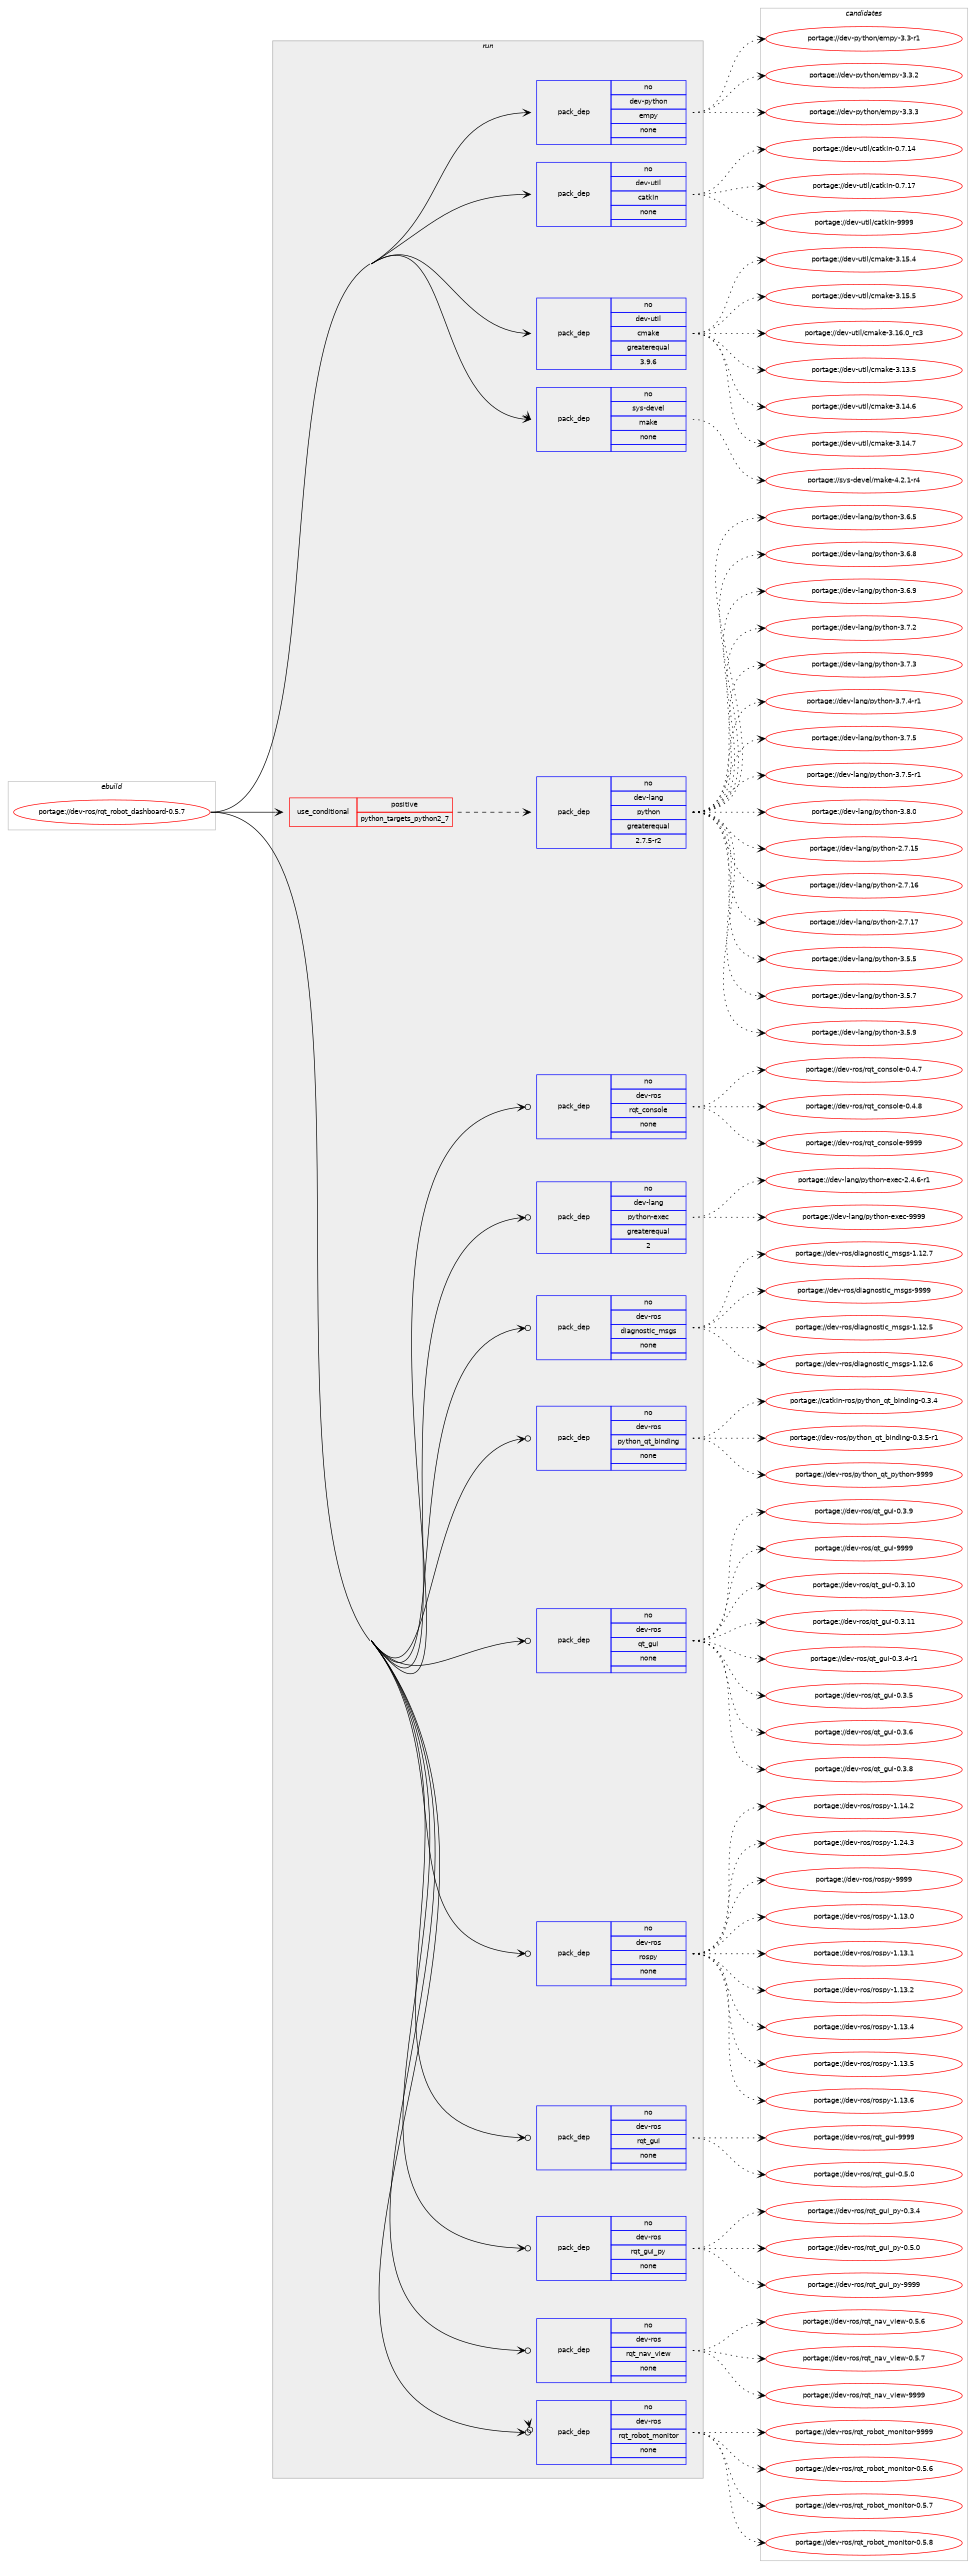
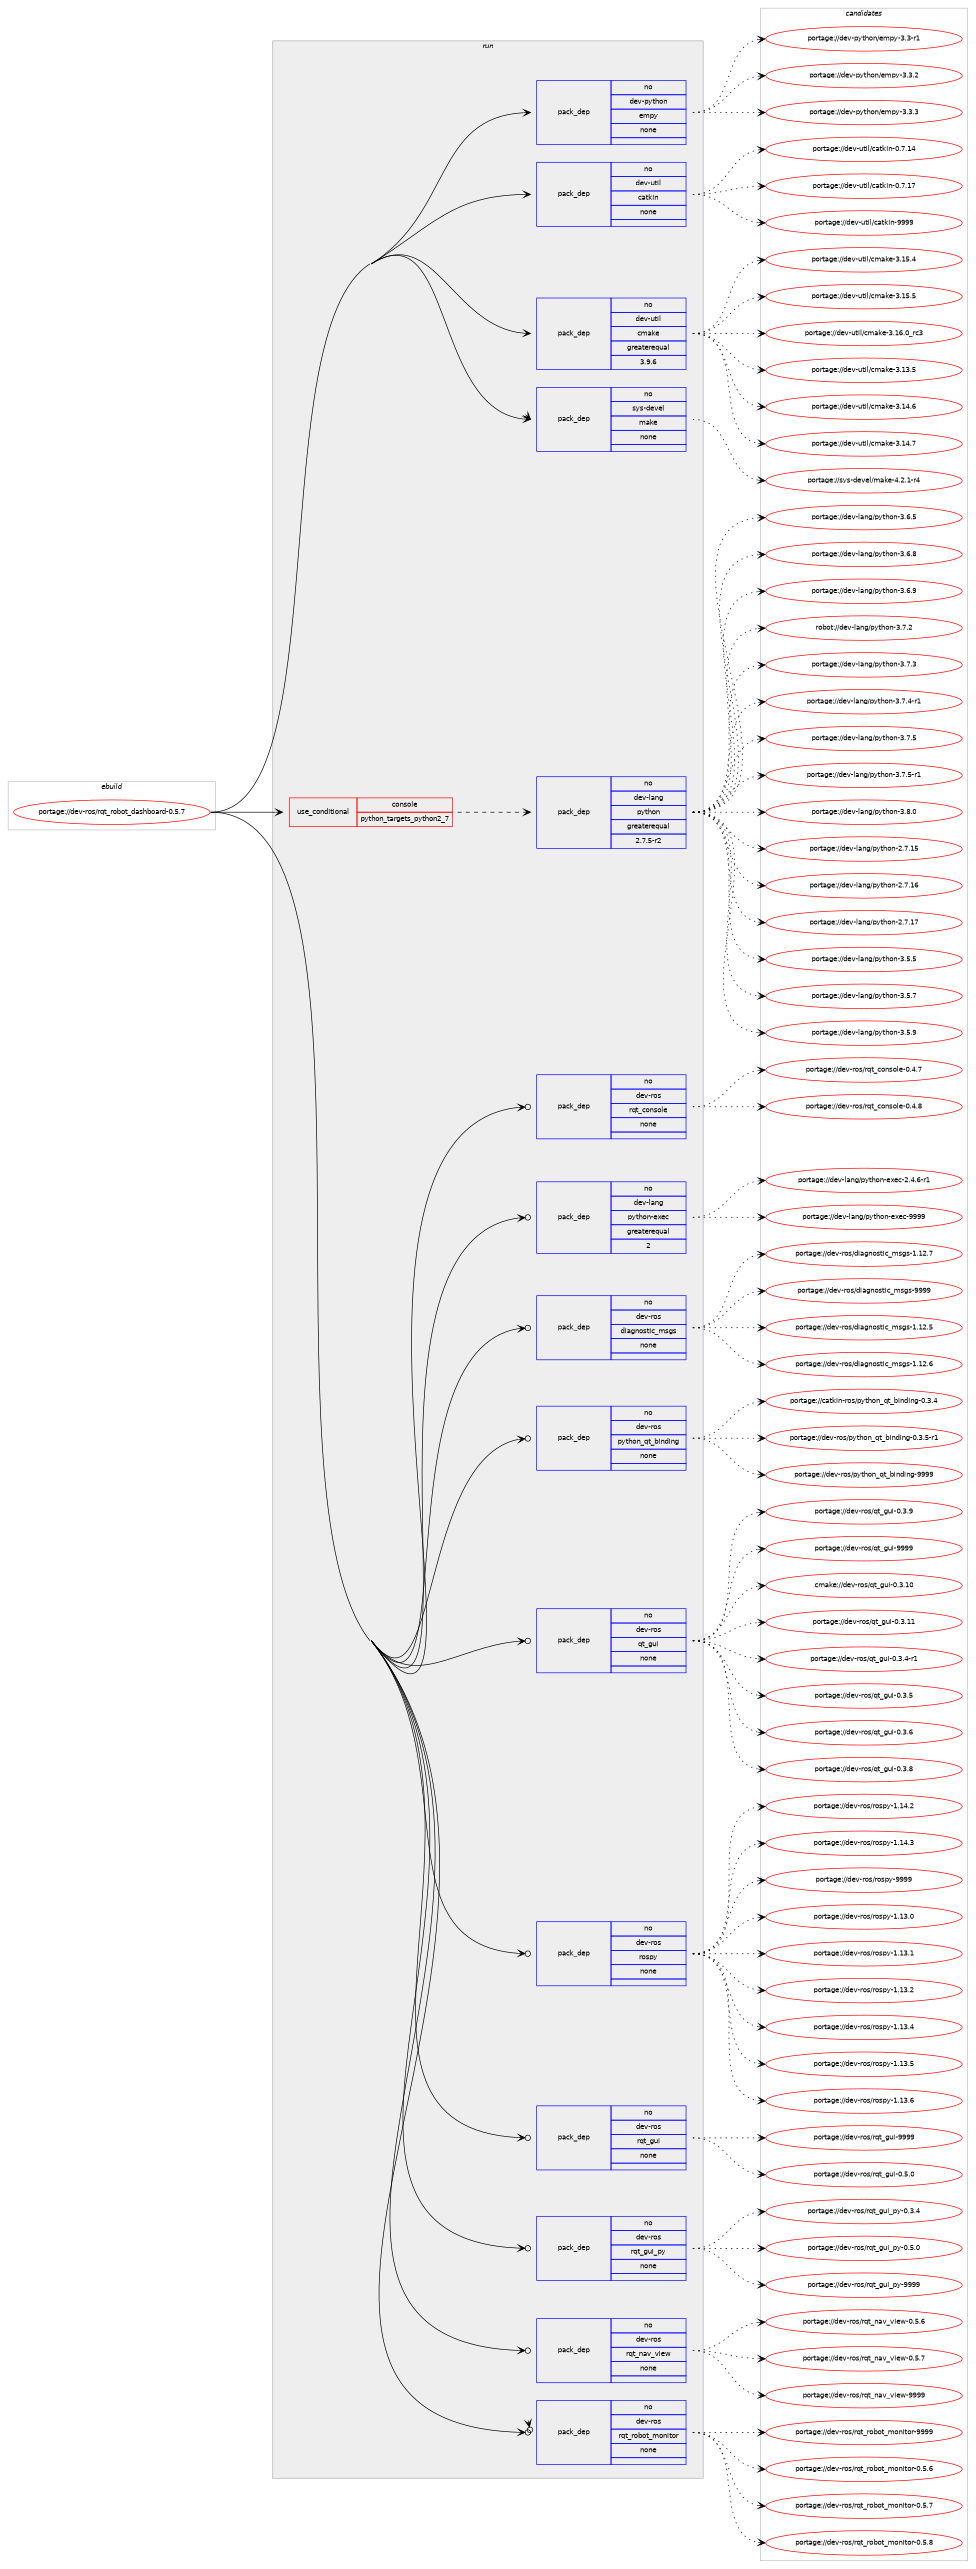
node "portage://dev-lang/python-3.7.2": label "portage://dev-lang/python-3.7.2" -> "robot://dev-lang/python-3.7.2"
node "use_conditional": text "positive" -> "console"
node "portage://dev-ros/rqt_console-9999": removed
node "portage://dev-ros/python_qt_python-9999": label "portage://dev-ros/python_qt_python-9999" -> "portage://dev-ros/python_qt_binding-9999"
node "portage://dev-ros/qt_gui-0.3.10": label "portage://dev-ros/qt_gui-0.3.10" -> "cmake://dev-ros/qt_gui-0.3.10"
node "portage://dev-ros/rospy-1.24.3": label "portage://dev-ros/rospy-1.24.3" -> "portage://dev-ros/rospy-1.14.3"
